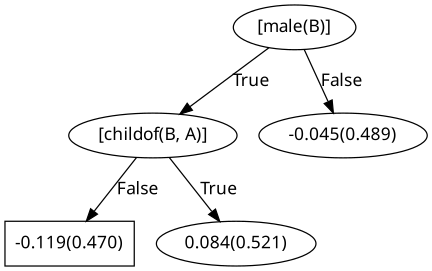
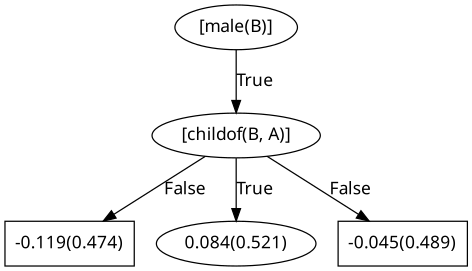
edge "[male(B)]" -> "-0.045(0.489)": now "[childof(B, A)]" -> "-0.045(0.489)"
node "-0.045(0.489)": shape ellipse -> box
node "-0.119(0.470)": label "-0.119(0.470)" -> "-0.119(0.474)"
